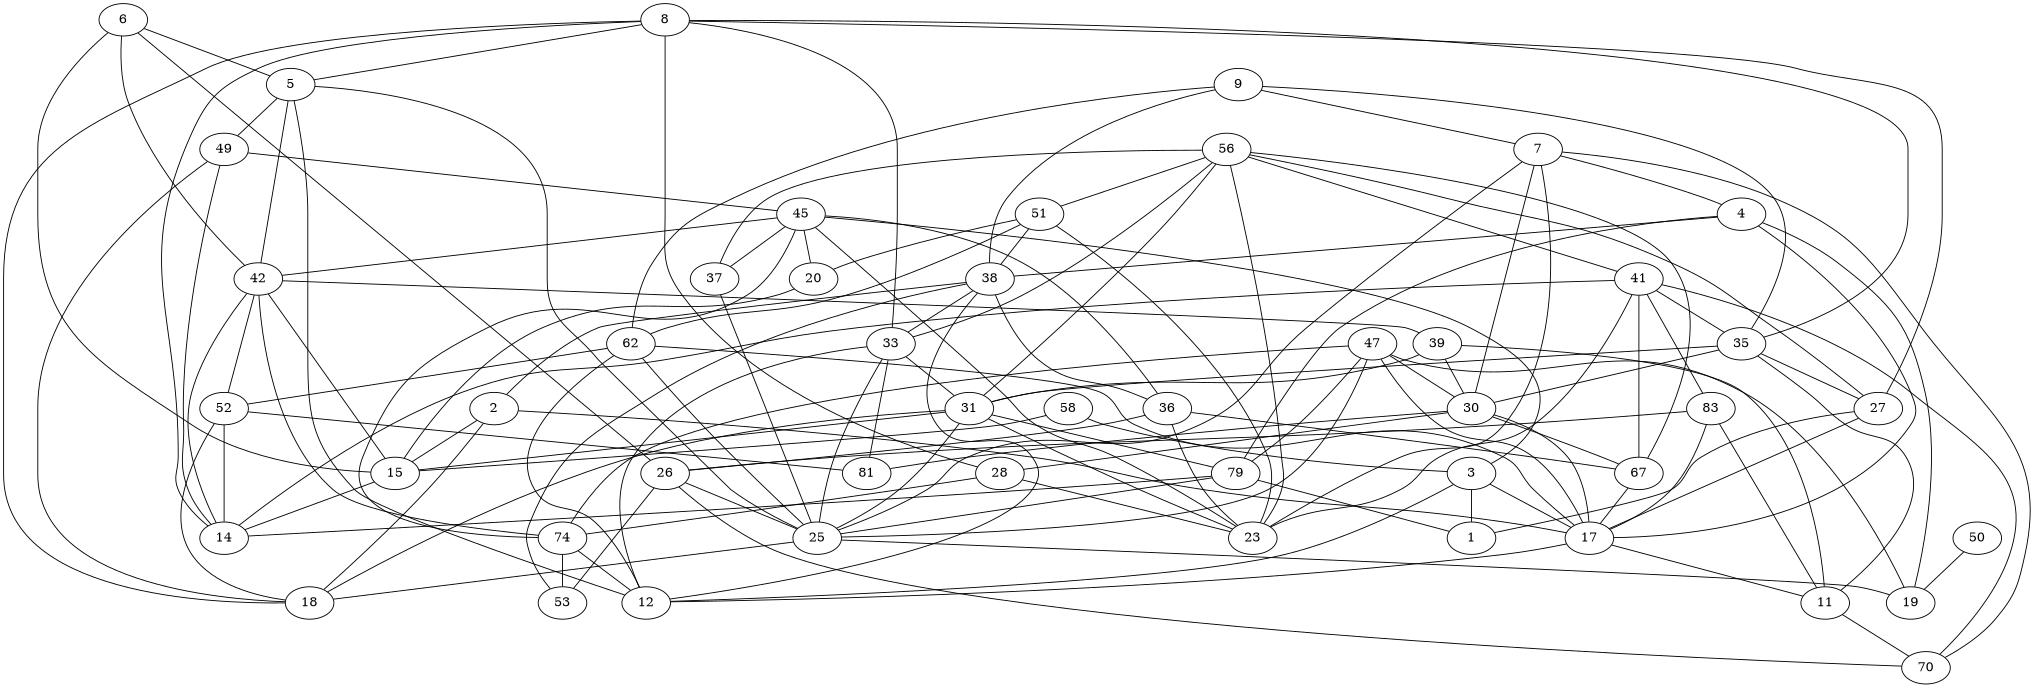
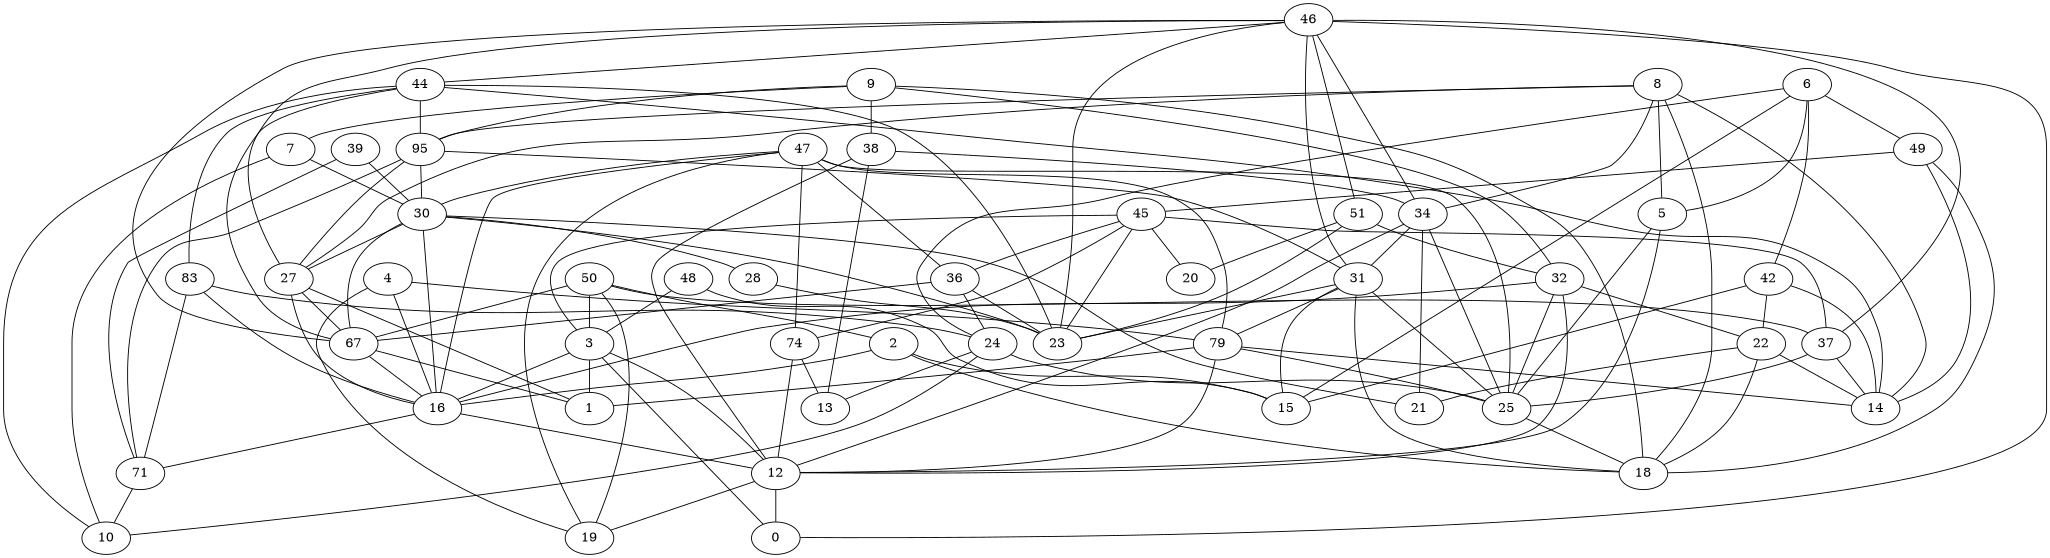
edge "5" -- "49": now "6" -- "49"
edge "9" -- "18": added
node "56": label "56" -> "46"
edge "7" -- "4": removed
edge "5" -- "42": removed
edge "30" -- "27": added
edge "45" -- "42": removed
edge "51" -- "38": removed
edge "4" -- "38": removed
node "41": label "41" -> "44"
edge "50" -- "37": added
edge "42" -- "39": removed
edge "38" -- "2": now "50" -- "2"
edge "50" -- "67": added
edge "50" -- "3": added
edge "27" -- "67": added
edge "20" -- "15": removed
edge "8" -- "28": removed
node "62": label "62" -> "32"
node "33": label "33" -> "34"
node "35": label "35" -> "95"
edge "38" -- "36": now "47" -- "36"
edge "67" -- "1": added
edge "39" -- "31": removed
edge "7" -- "25": removed
node "52": label "52" -> "22"
node "58": label "58" -> "48"
edge "7" -- "23": now "30" -- "23"
edge "79" -- "12": added
node "26": label "26" -> "24"
node "81": label "81" -> "21"
edge "42" -- "74": removed
edge "15" -- "14": now "37" -- "14"
edge "28" -- "74": removed
node "0": added
node "17": label "17" -> "16"
edge "25" -- "19": now "12" -- "19"
node "53": label "53" -> "13"
node "11": label "11" -> "71"
node "70": label "70" -> "10"
